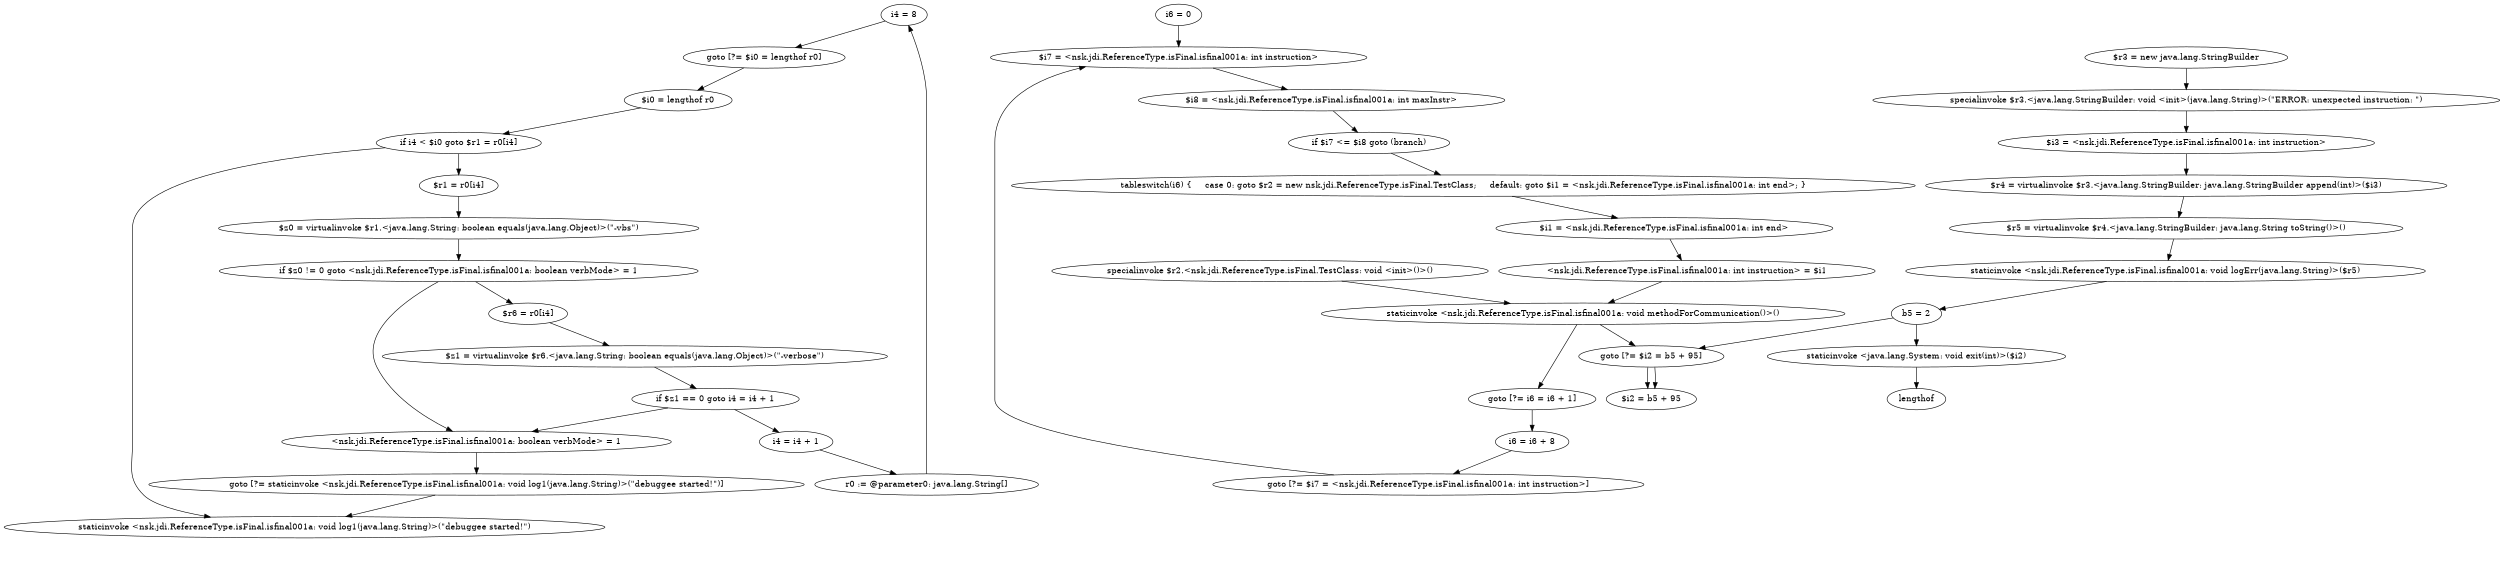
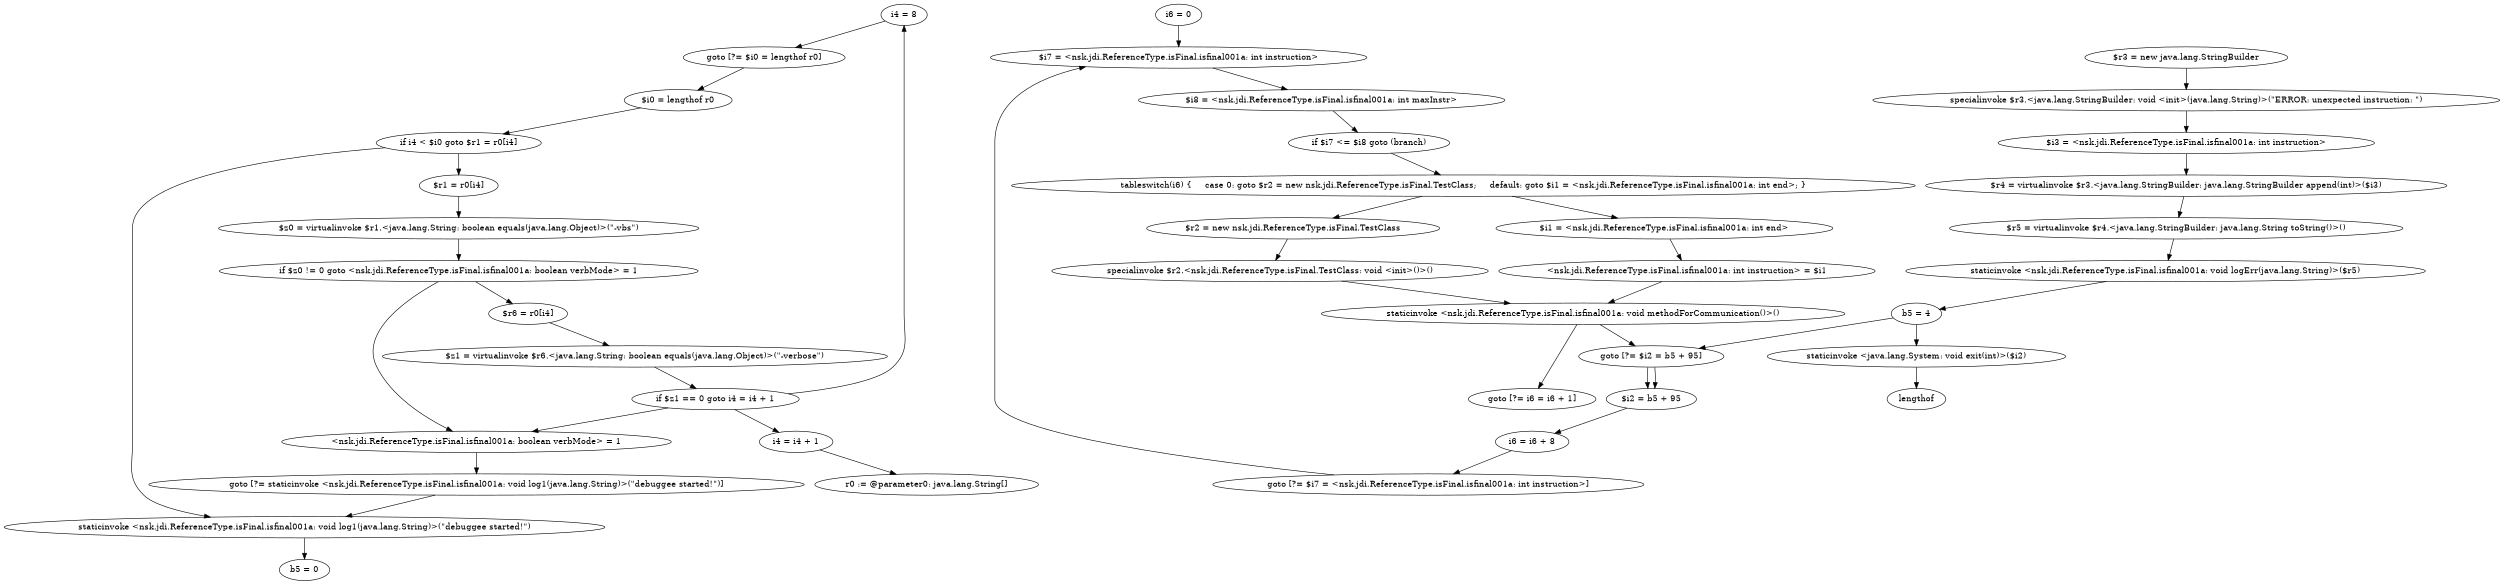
node "$r2 = new nsk.jdi.ReferenceType.isFinal.TestClass": added
edge "r0 := @parameter0: java.lang.String[]" -> "i4 = 8": now "if $z1 == 0 goto i4 = i4 + 1" -> "i4 = 8"
node "b5 = 2": label "b5 = 2" -> "b5 = 4"
edge "goto [?= i6 = i6 + 1]" -> "i6 = i6 + 8": now "$i2 = b5 + 95" -> "i6 = i6 + 8"
node "b5 = 0": added
